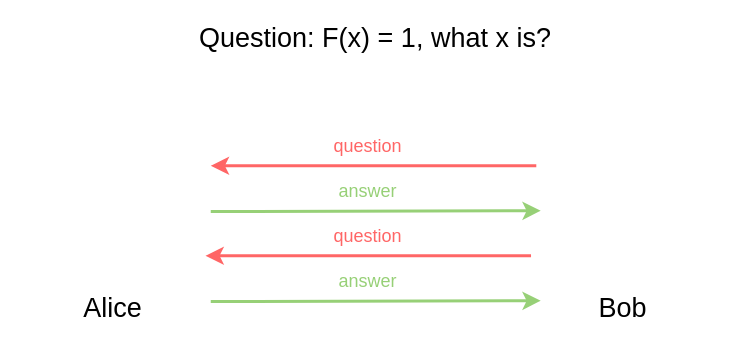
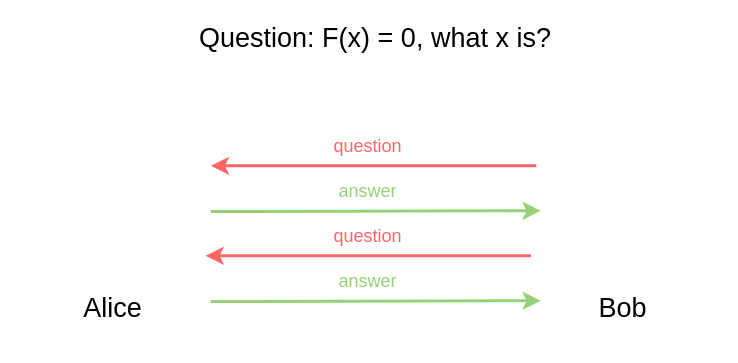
node "Question: F(x) = 1, what x is?": label "Question: F(x) = 1, what x is?" -> "Question: F(x) = 0, what x is?"
